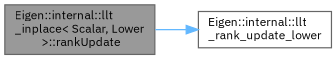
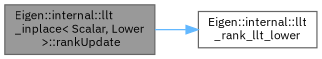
node "Eigen::internal::llt _rank_update_lower": label "Eigen::internal::llt _rank_update_lower" -> "Eigen::internal::llt _rank_llt_lower"
